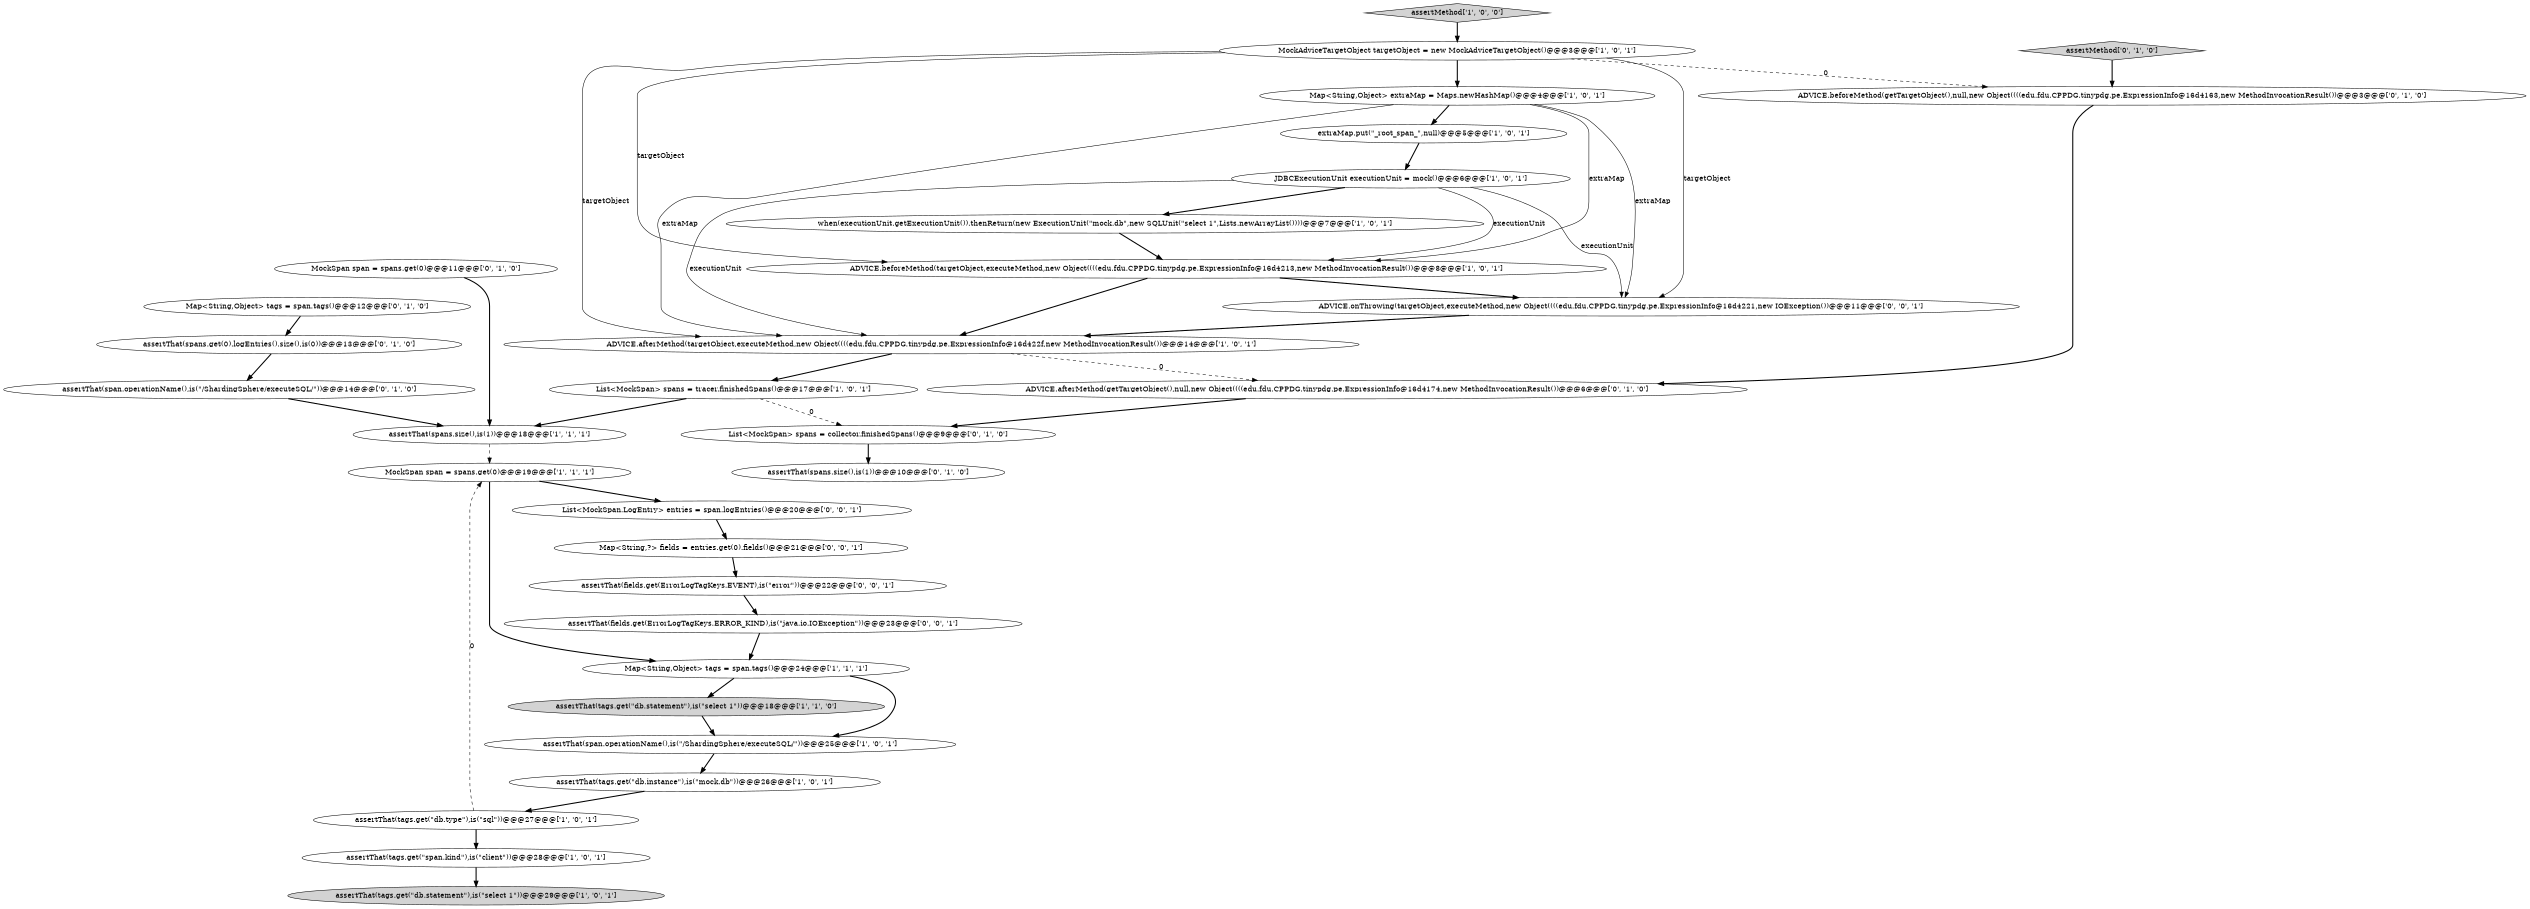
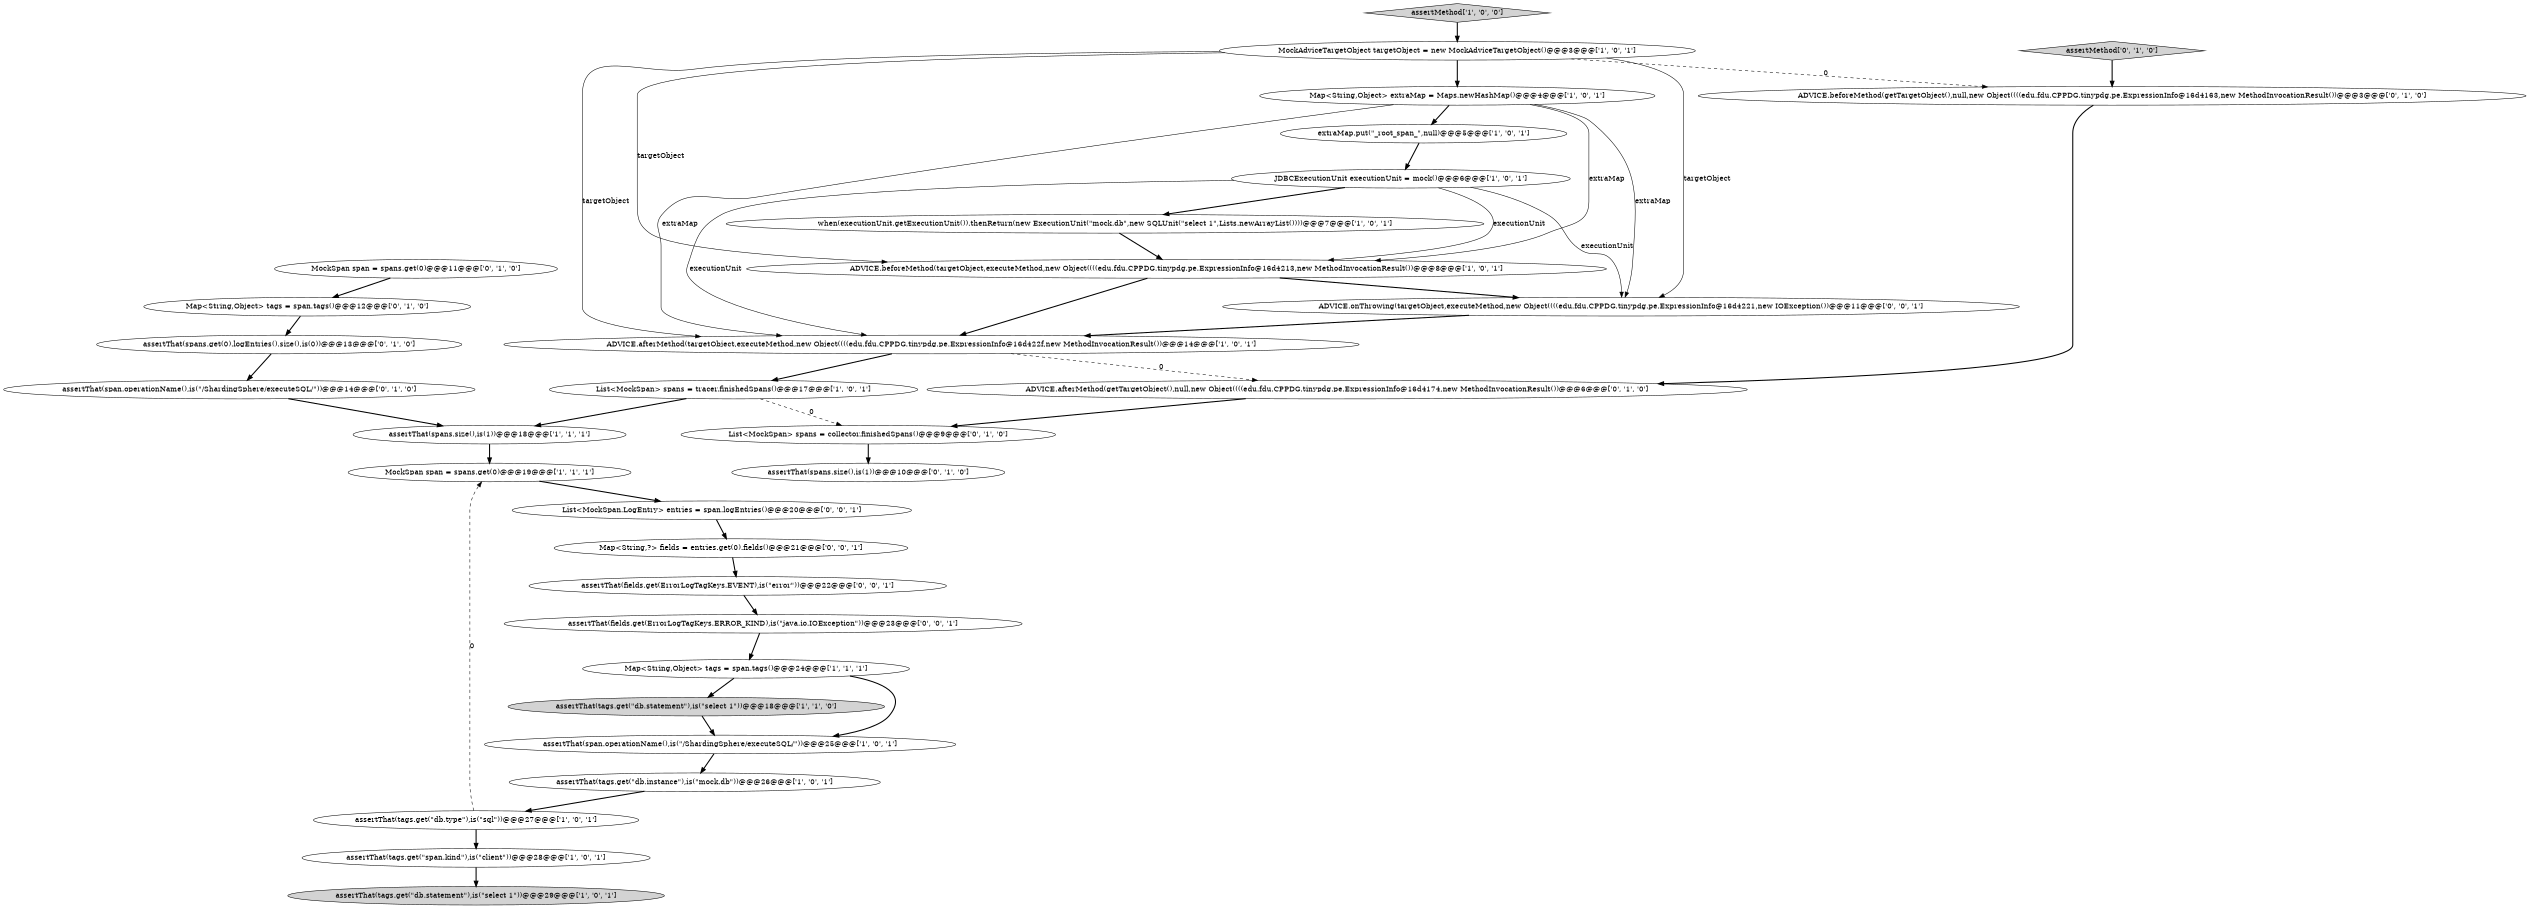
edge "MockSpan span = spans.get(0)@@@11@@@['0', '1', '0']" -> "assertThat(spans.size(),is(1))@@@18@@@['1', '1', '1']": now "MockSpan span = spans.get(0)@@@11@@@['0', '1', '0']" -> "Map<String,Object> tags = span.tags()@@@12@@@['0', '1', '0']"
edge "assertThat(spans.size(),is(1))@@@18@@@['1', '1', '1']" -> "MockSpan span = spans.get(0)@@@19@@@['1', '1', '1']": style dashed -> bold
edge "MockSpan span = spans.get(0)@@@19@@@['1', '1', '1']" -> "Map<String,Object> tags = span.tags()@@@24@@@['1', '1', '1']": removed
